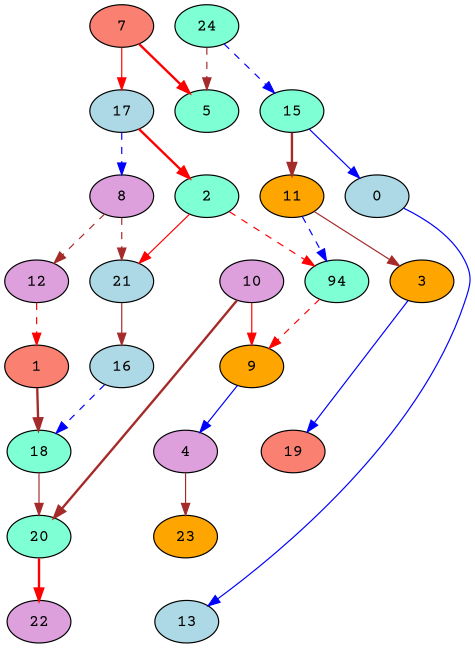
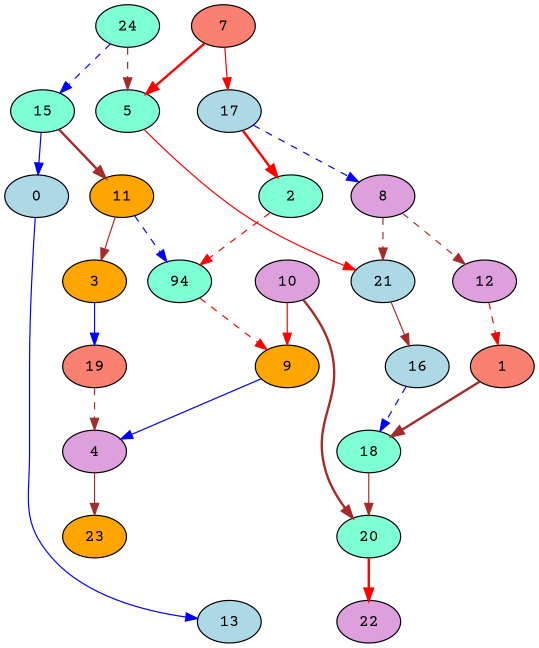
edge "2" -> "21": now "5" -> "21"
edge "19" -> "4": added
